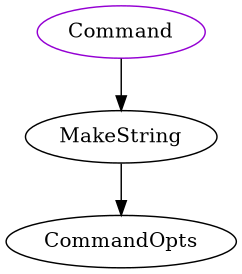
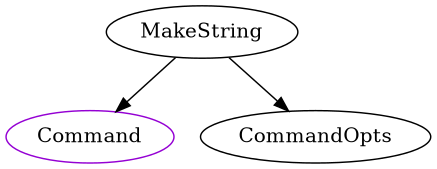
edge "Command" -> "MakeString": reversed
